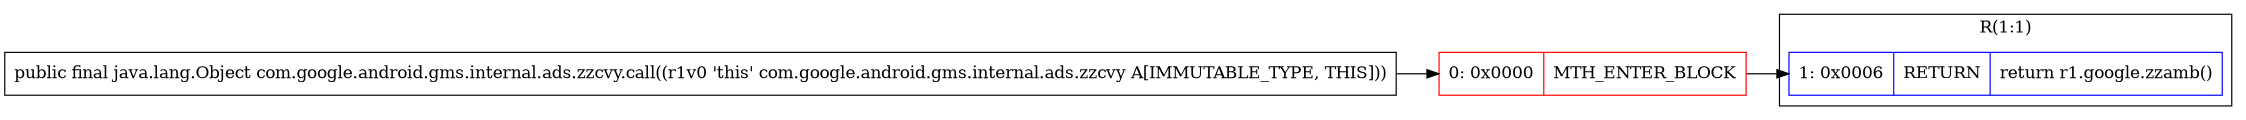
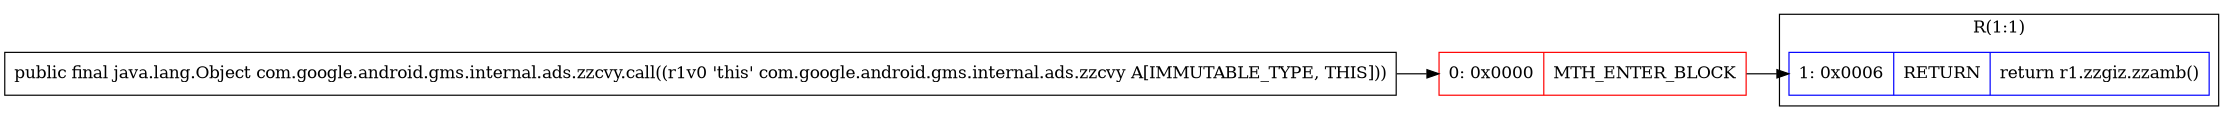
node "1: 0x0006": text "return r1.google.zzamb()" -> "return r1.zzgiz.zzamb()"
